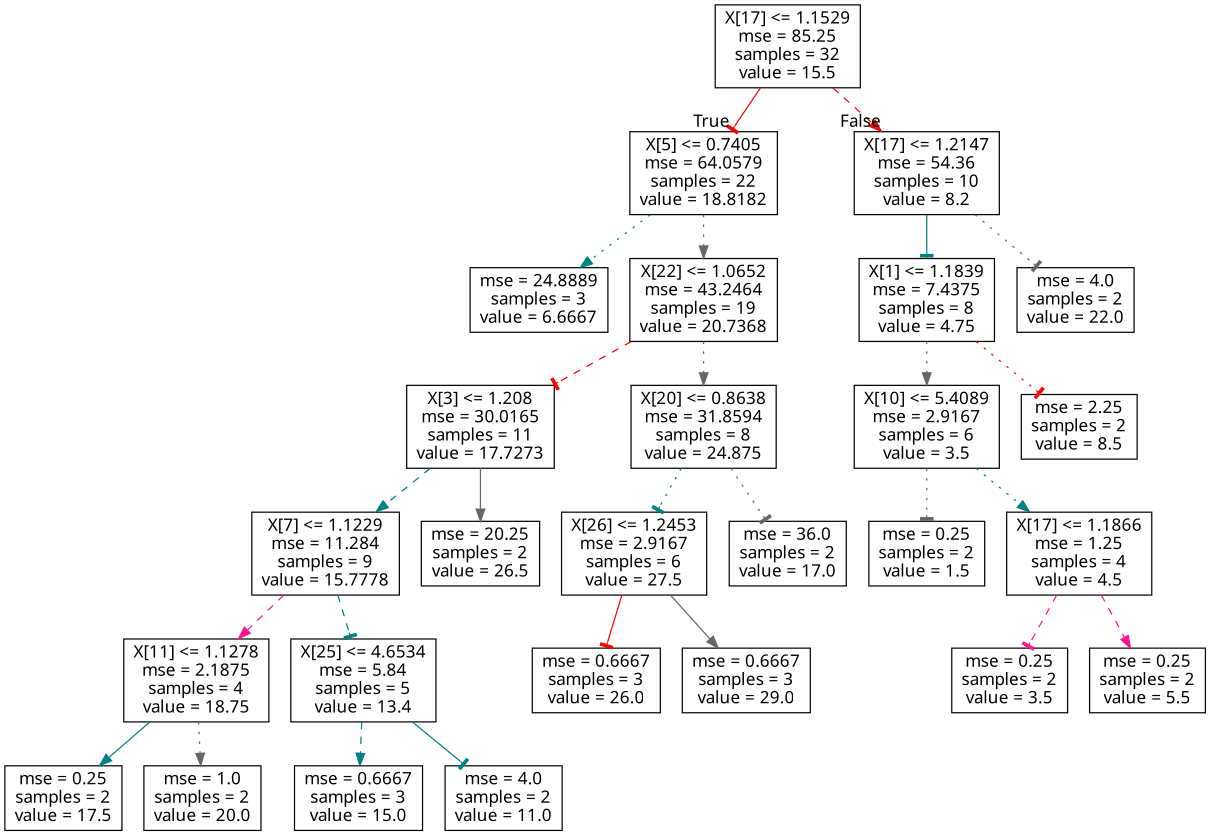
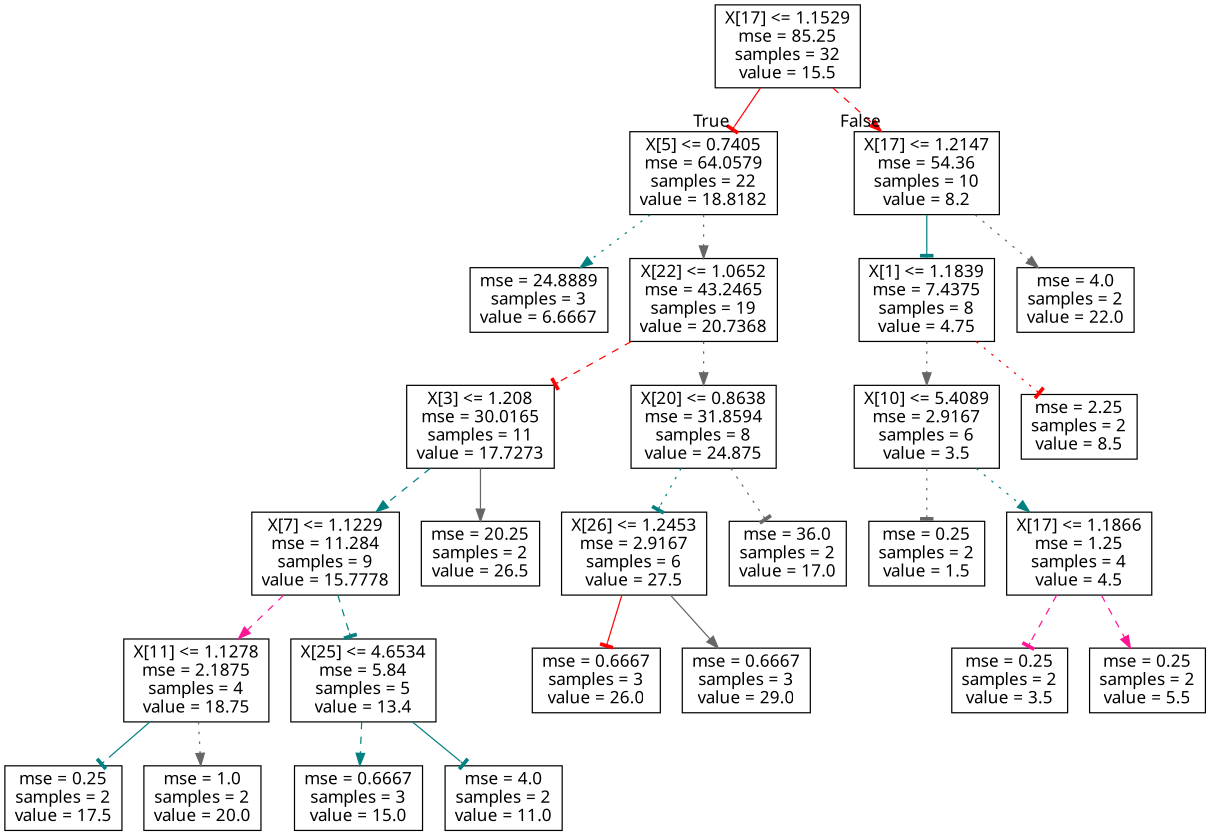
edge "X[17] <= 1.2147 mse = 54.36 samples = 10 value = 8.2" -> "mse = 4.0 samples = 2 value = 22.0": arrowhead tee -> normal
node "X[22] <= 1.0652 mse = 43.2464 samples = 19 value = 20.7368": label "X[22] <= 1.0652 mse = 43.2464 samples = 19 value = 20.7368" -> "X[22] <= 1.0652 mse = 43.2465 samples = 19 value = 20.7368"
edge "X[11] <= 1.1278 mse = 2.1875 samples = 4 value = 18.75" -> "mse = 0.25 samples = 2 value = 17.5": arrowhead normal -> tee
